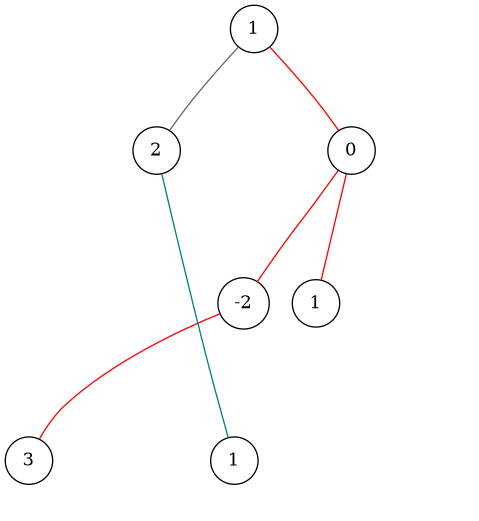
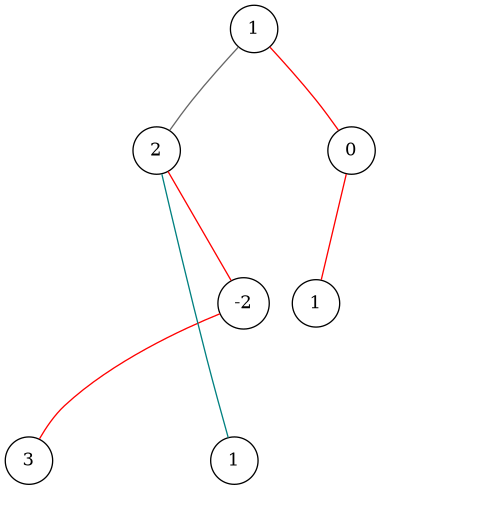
edge "0" -- "-2": now "2" -- "-2"
